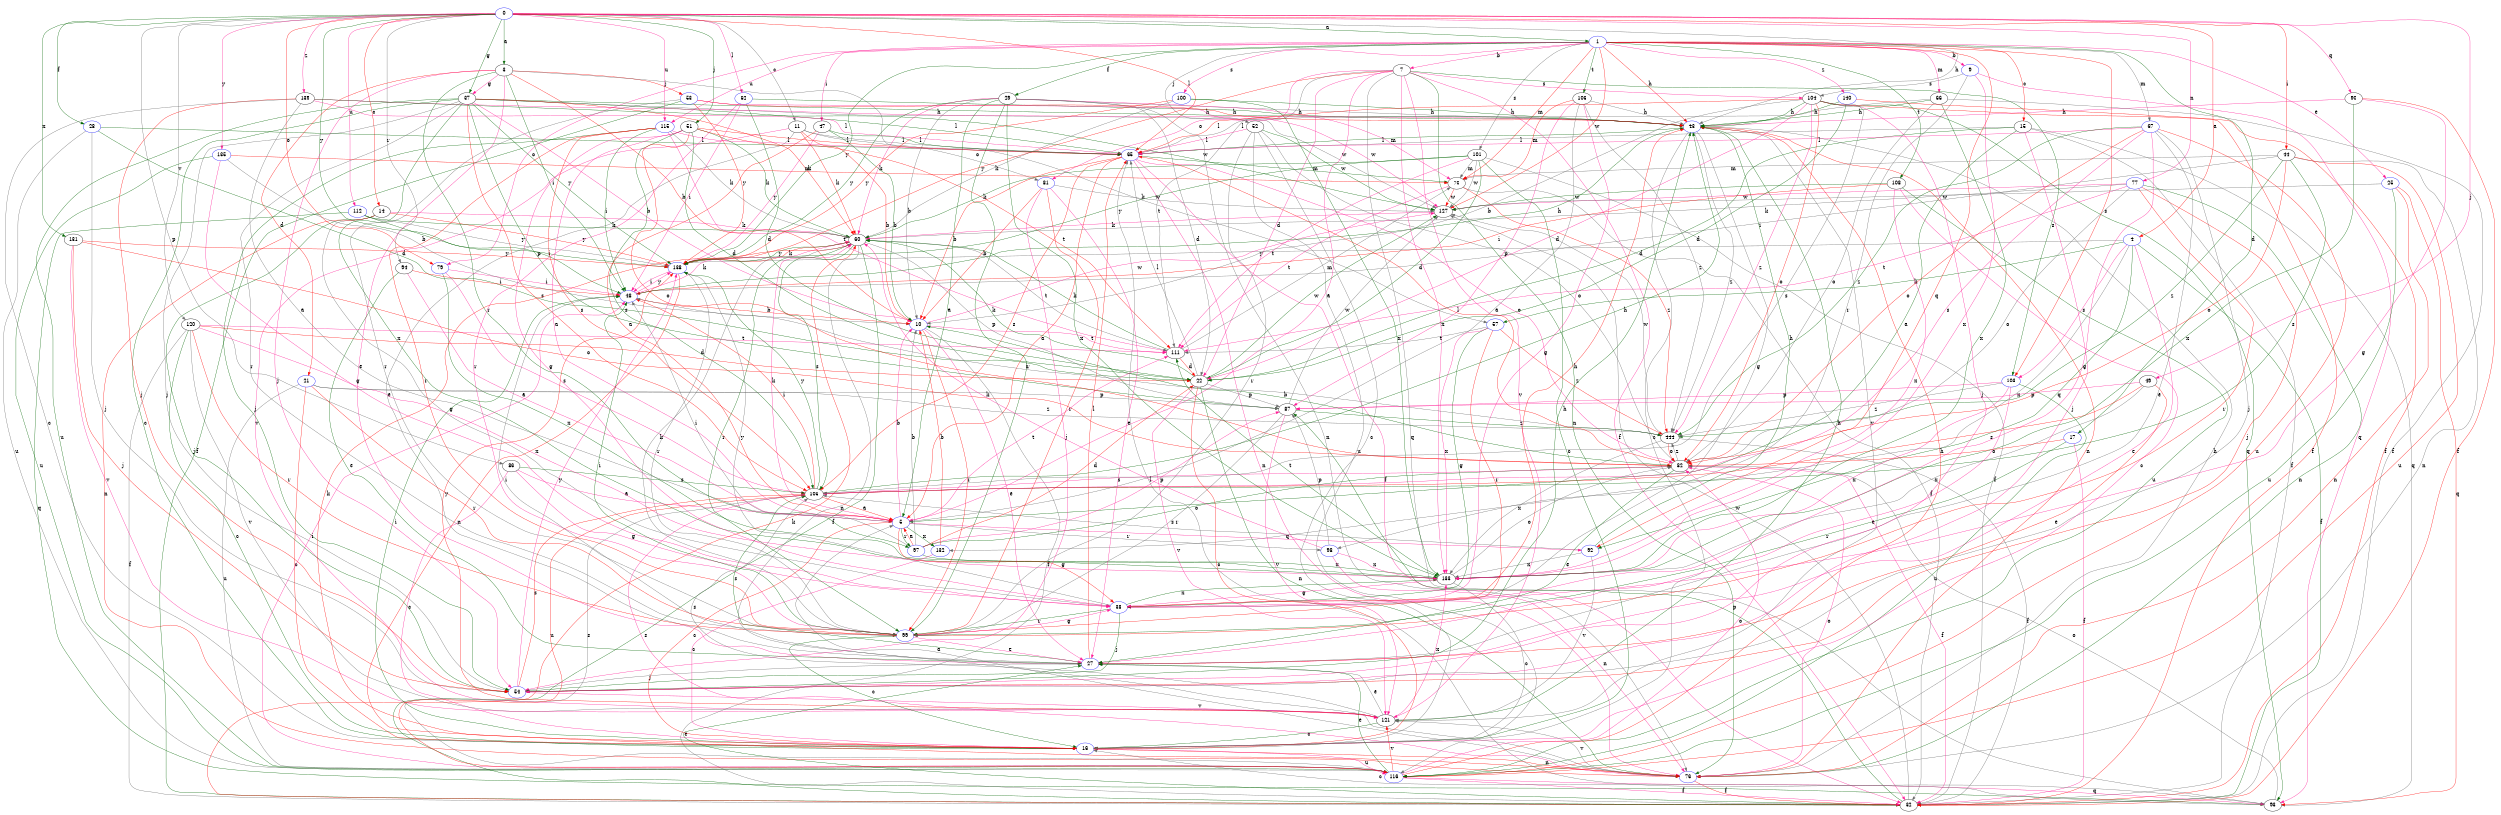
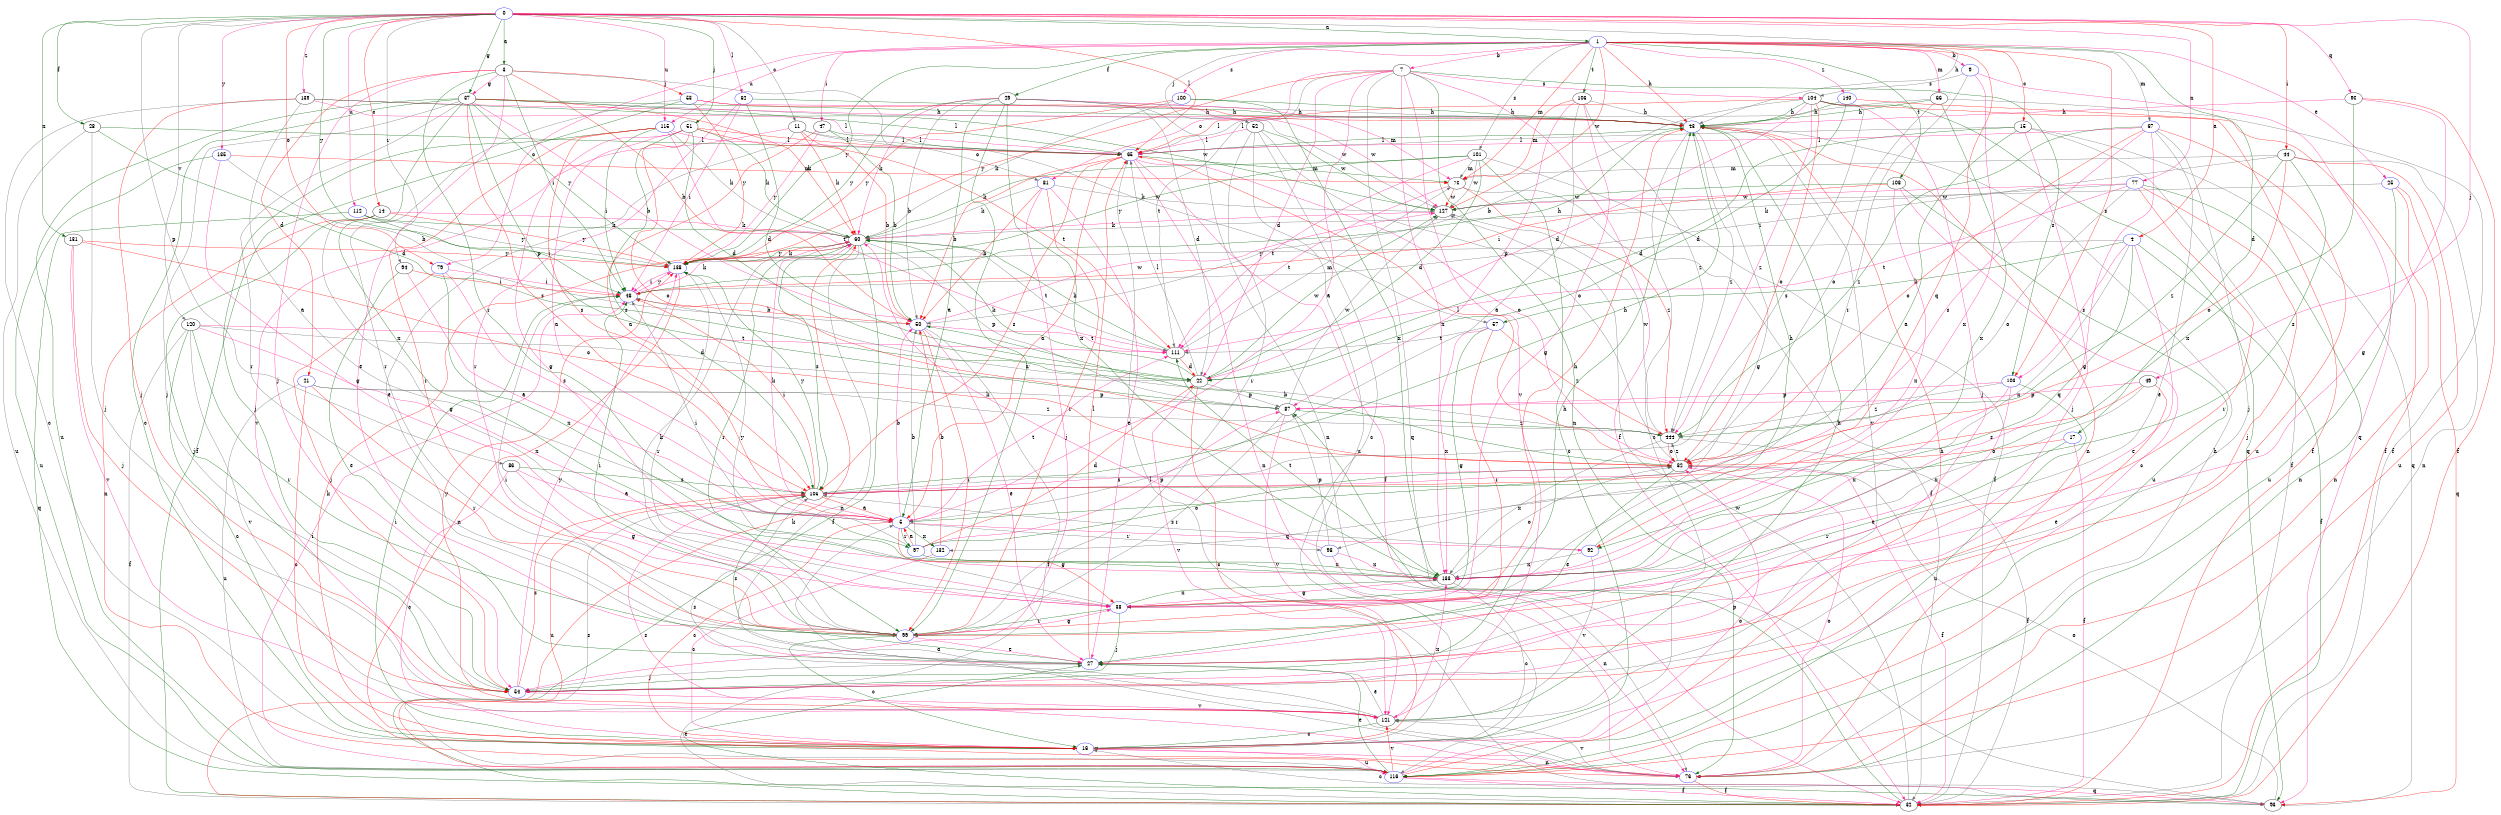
node "28": color blue -> black
edge "81" -> "60": added, label "k"
node "10": label "10" -> "50"
edge "120" -> "22": color red -> gray40
edge "79" -> "54": added, label "j"
edge "120" -> "99": color red -> darkgreen
edge "22" -> "76": removed, label "n"
edge "16" -> "76": color red -> deeppink
